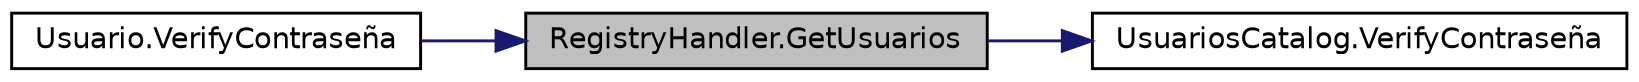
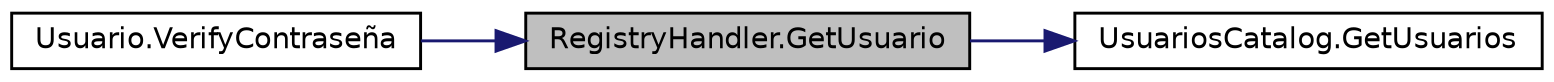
node "RegistryHandler.GetUsuarios": label "RegistryHandler.GetUsuarios" -> "RegistryHandler.GetUsuario"
node "UsuariosCatalog.VerifyContraseña": label "UsuariosCatalog.VerifyContraseña" -> "UsuariosCatalog.GetUsuarios"
